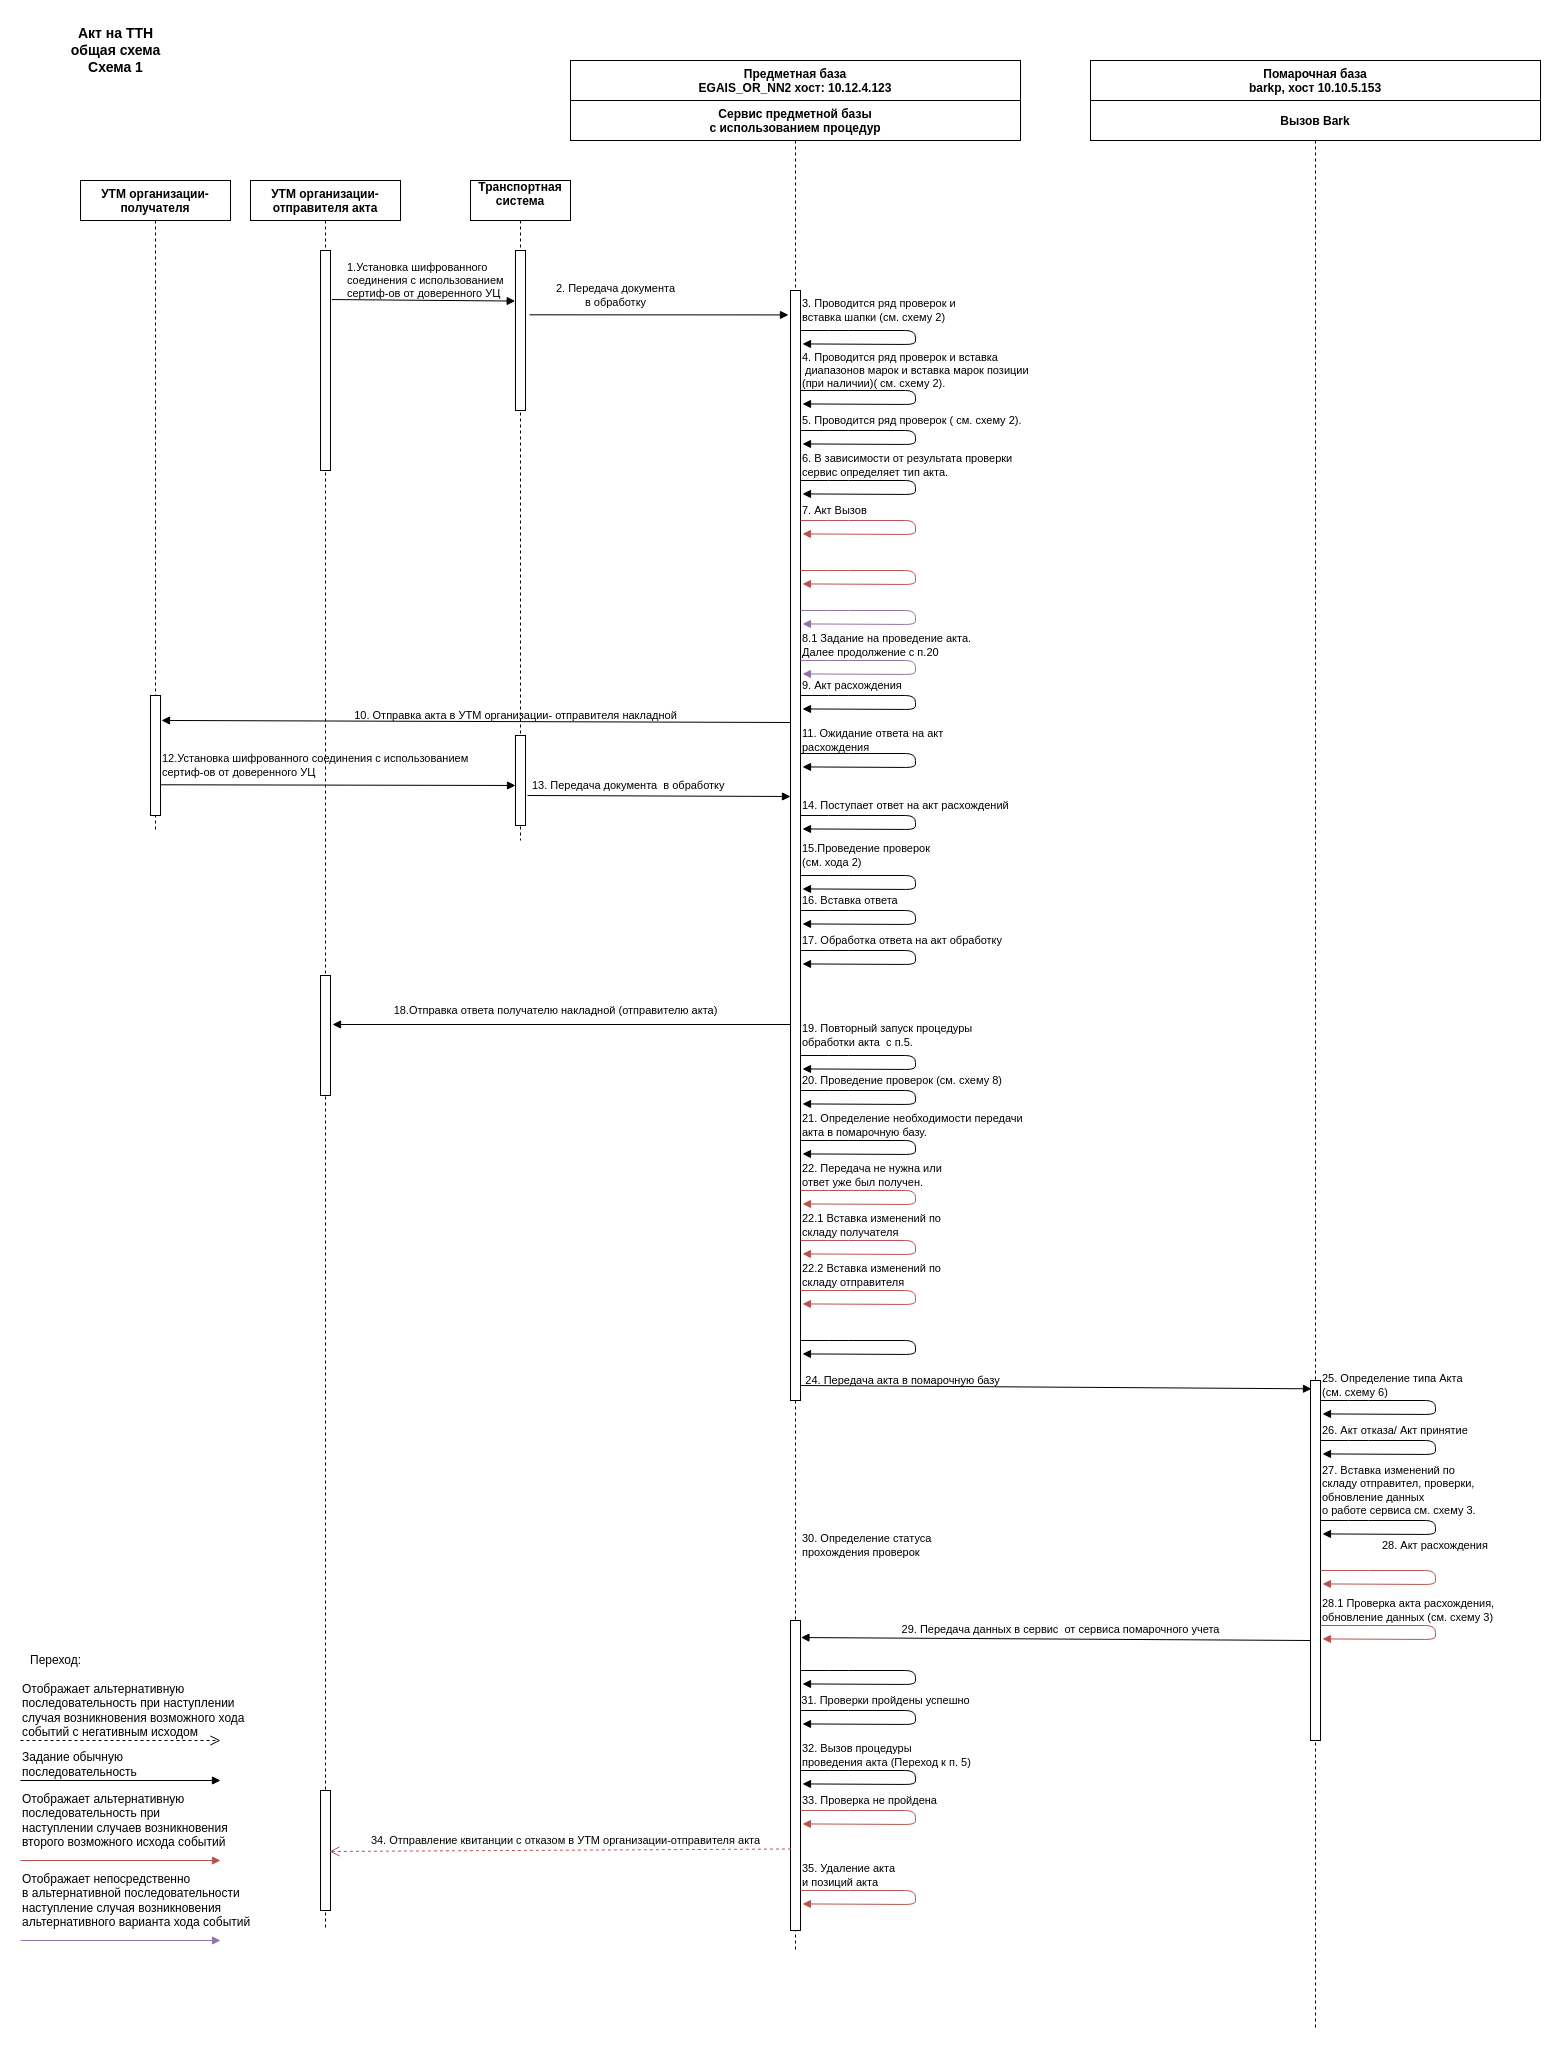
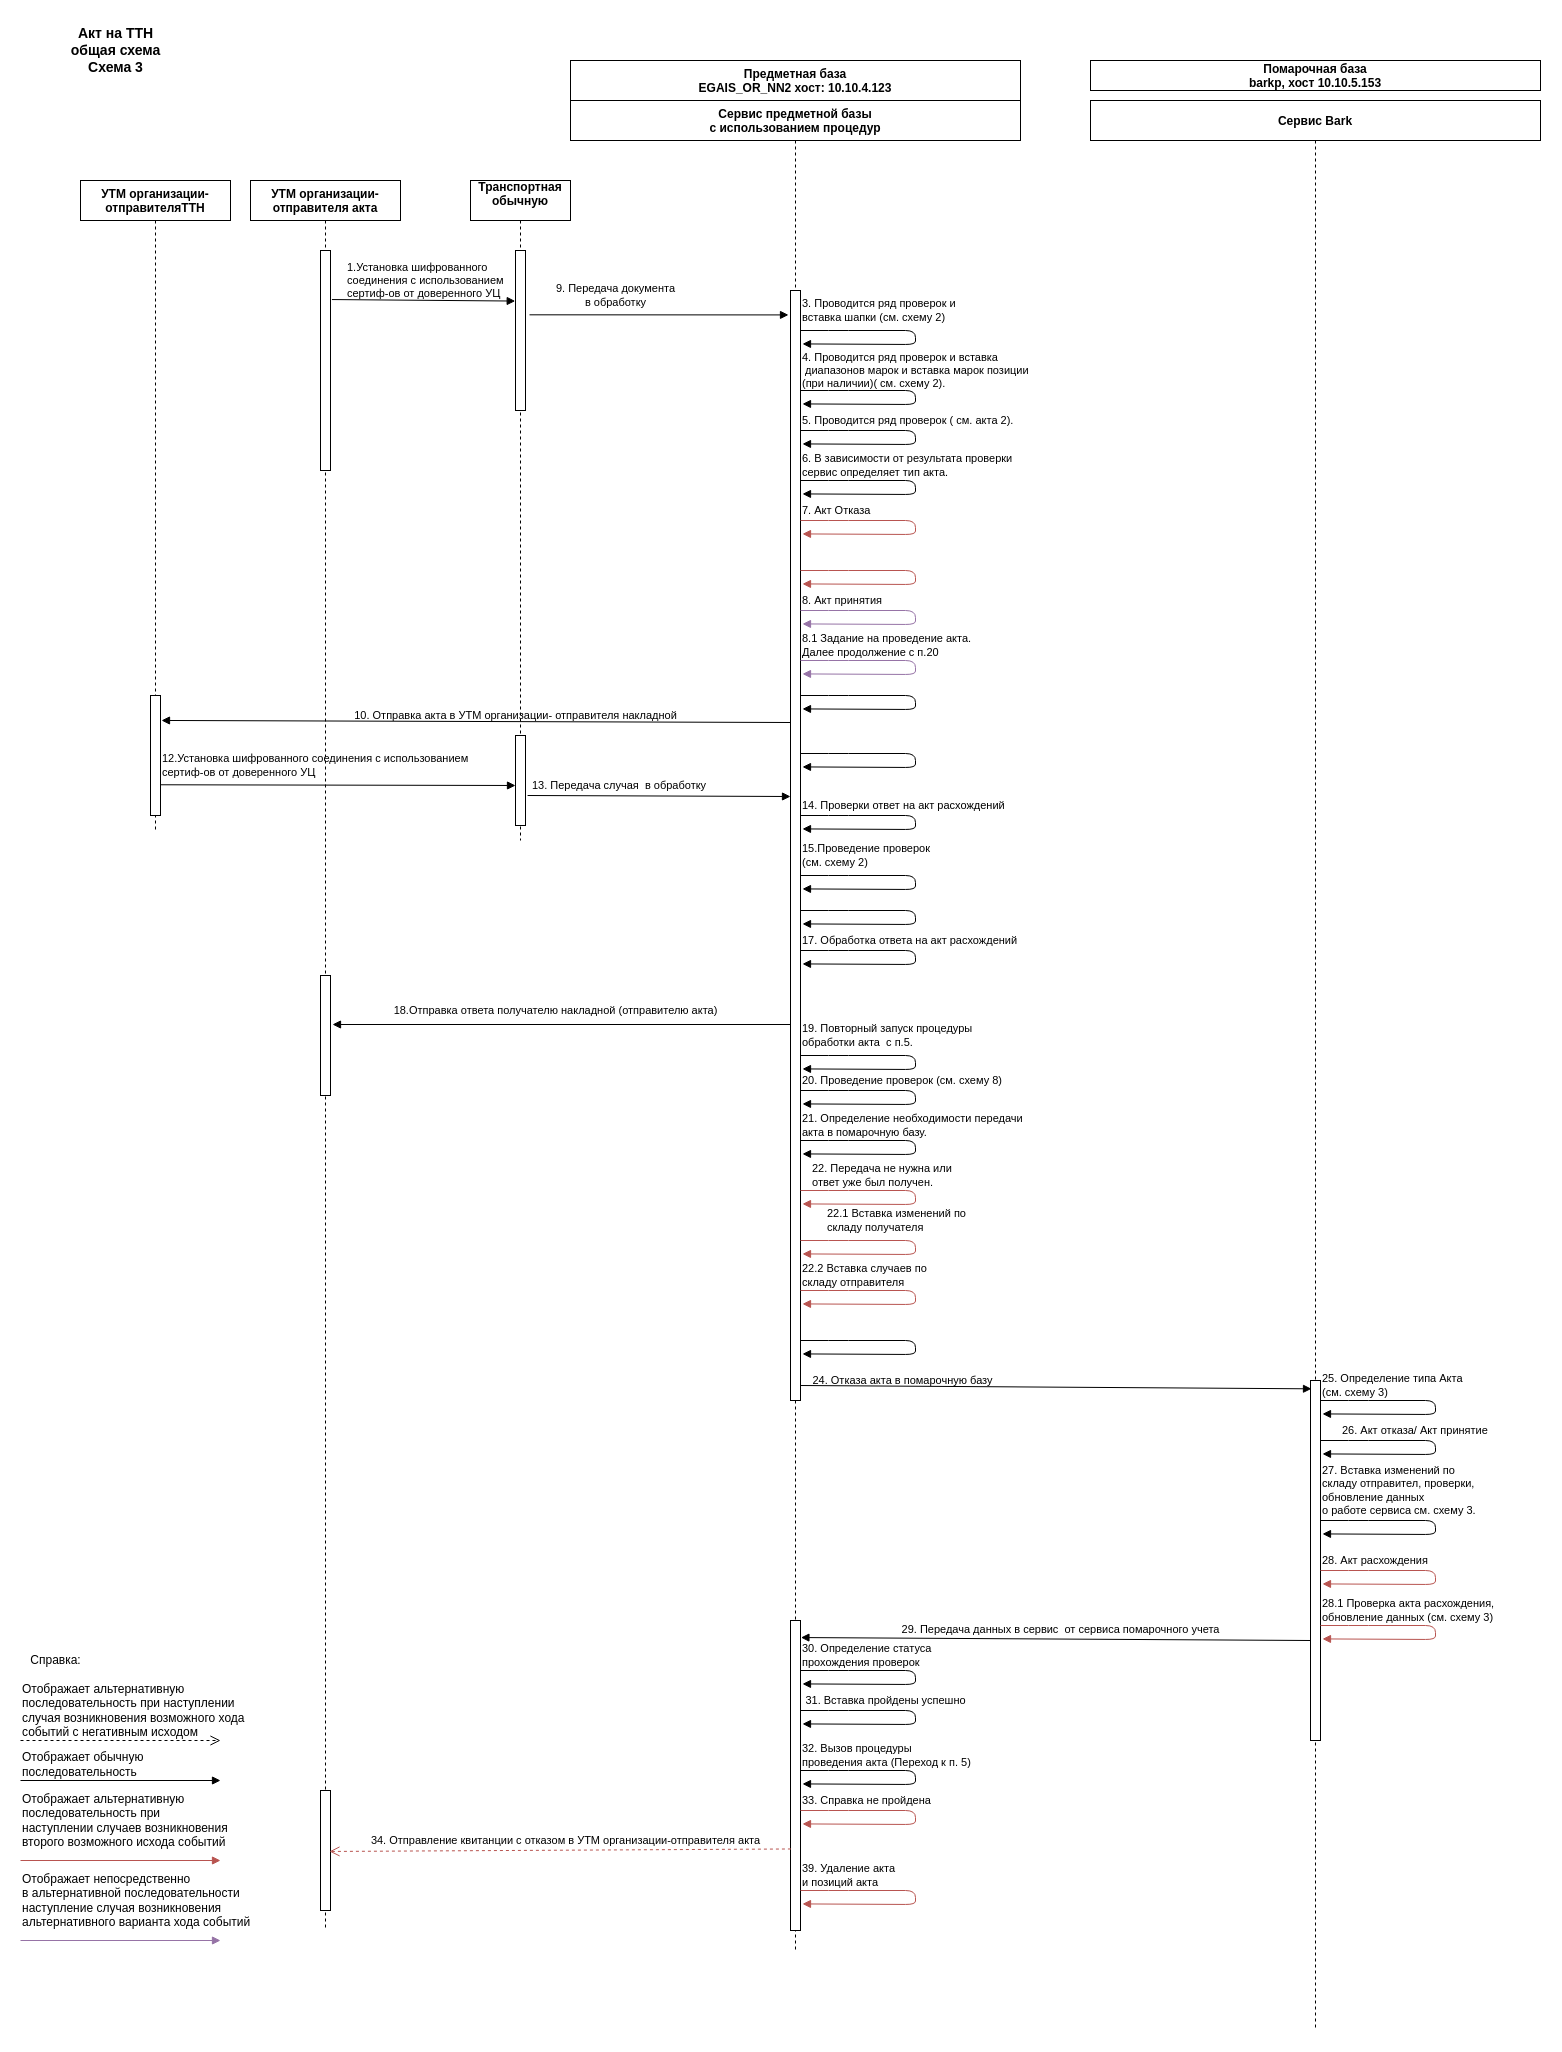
node "Акт на ТТН общая схема Схема 1": label "Акт на ТТН общая схема Схема 1" -> "Акт на ТТН общая схема Схема 3"
node "Предметная база EGAIS_OR_NN2 хост: 10.12.4.123": label "Предметная база EGAIS_OR_NN2 хост: 10.12.4.123" -> "Предметная база EGAIS_OR_NN2 хост: 10.10.4.123"
node "Помарочная база barkp, хост 10.10.5.153": size 450x40 -> 450x30
node "Вызов Bark": label "Вызов Bark" -> "Сервис Bark"
node "Транспортная система": label "Транспортная система" -> "Транспортная обычную"
node "УТМ организации- получателя": label "УТМ организации- получателя" -> "УТМ организации- отправителяТТН"
node "2. Передача документа в обработку": label "2. Передача документа в обработку" -> "9. Передача документа в обработку"
node "5. Проводится ряд проверок ( см. схему 2).": label "5. Проводится ряд проверок ( см. схему 2)." -> "5. Проводится ряд проверок ( см. акта 2)."
node "7. Акт Вызов": label "7. Акт Вызов" -> "7. Акт Отказа"
node "8. Акт принятия": added
node "9. Акт расхождения": removed
node "11. Ожидание ответа на актрасхождения": removed
node "13. Передача документа в обработку": label "13. Передача документа в обработку" -> "13. Передача случая в обработку"
node "14. Поступает ответ на акт расхождений": label "14. Поступает ответ на акт расхождений" -> "14. Проверки ответ на акт расхождений"
node "15.Проведение проверок (см. хода 2)": label "15.Проведение проверок (см. хода 2)" -> "15.Проведение проверок (см. схему 2)"
node "16. Вставка ответа": removed
node "17. Обработка ответа на акт обработку": label "17. Обработка ответа на акт обработку" -> "17. Обработка ответа на акт расхождений"
node "22. Передача не нужна или ответ уже был получен.": moved (881, 1176) -> (891, 1176)
node "22.1 Вставка изменений по складу получателя": moved (876, 1226) -> (901, 1221)
node "22.2 Вставка изменений по складу отправителя": label "22.2 Вставка изменений по складу отправителя" -> "22.2 Вставка случаев по складу отправителя"
node "24. Передача акта в помарочную базу": label "24. Передача акта в помарочную базу" -> "24. Отказа акта в помарочную базу"
node "25. Определение типа Акта (см. схему 6)": label "25. Определение типа Акта (см. схему 6)" -> "25. Определение типа Акта (см. схему 3)"
node "26. Акт отказа/ Акт принятие": moved (1401, 1431) -> (1421, 1431)
node "30. Определение статуса прохождения проверок": moved (876, 1546) -> (876, 1656)
node "28. Акт расхождения": moved (1441, 1546) -> (1381, 1561)
node "Переход:": label "Переход:" -> "Справка:"
node "31. Проверки пройдены успешно": label "31. Проверки пройдены успешно" -> "31. Вставка пройдены успешно"
node "Задание обычную последовательность": label "Задание обычную последовательность" -> "Отображает обычную последовательность"
node "33. Проверка не пройдена": label "33. Проверка не пройдена" -> "33. Справка не пройдена"
node "35. Удаление акта и позиций акта": label "35. Удаление акта и позиций акта" -> "39. Удаление акта и позиций акта"
